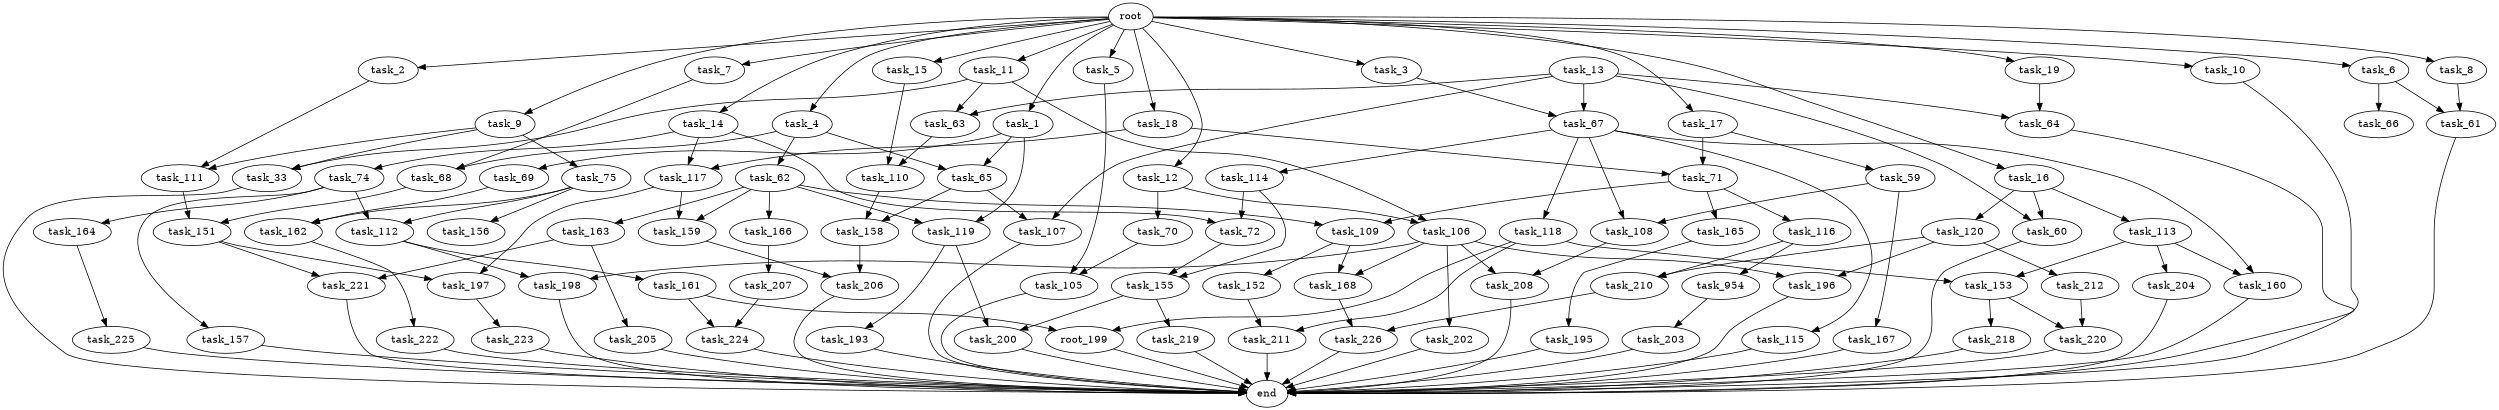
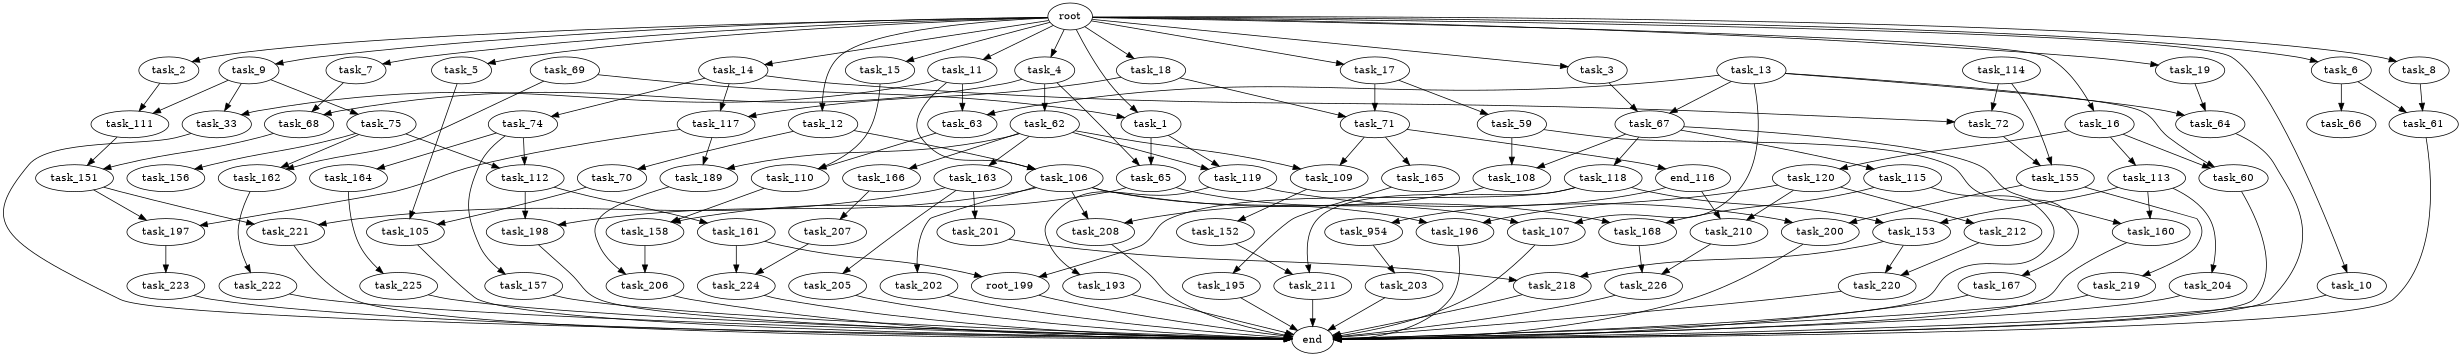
edge "task_67" -> "task_114": removed
edge "task_1" -> "task_69": reversed
node "task_159": label "task_159" -> "task_189"
node "task_201": added
node "task_116": label "task_116" -> "end_116"
edge "task_109" -> "task_168": now "task_115" -> "task_168"
